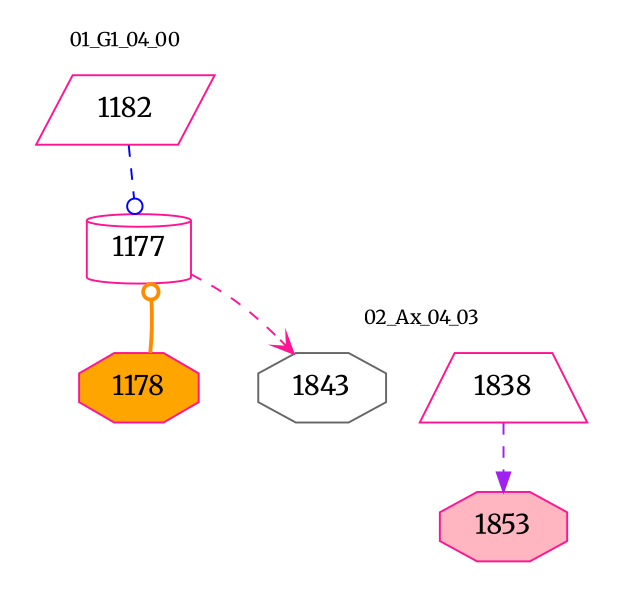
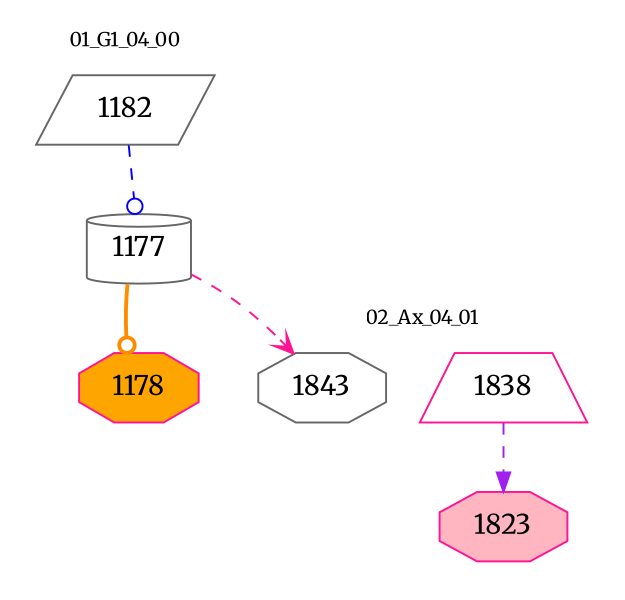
node "1182": color deeppink -> gray40
node "1177": color deeppink -> gray40
cluster "02_Ax_04_03": label "02_Ax_04_03" -> "02_Ax_04_01"
edge "1178" -> "1177": reversed
node "1853": label "1853" -> "1823"
